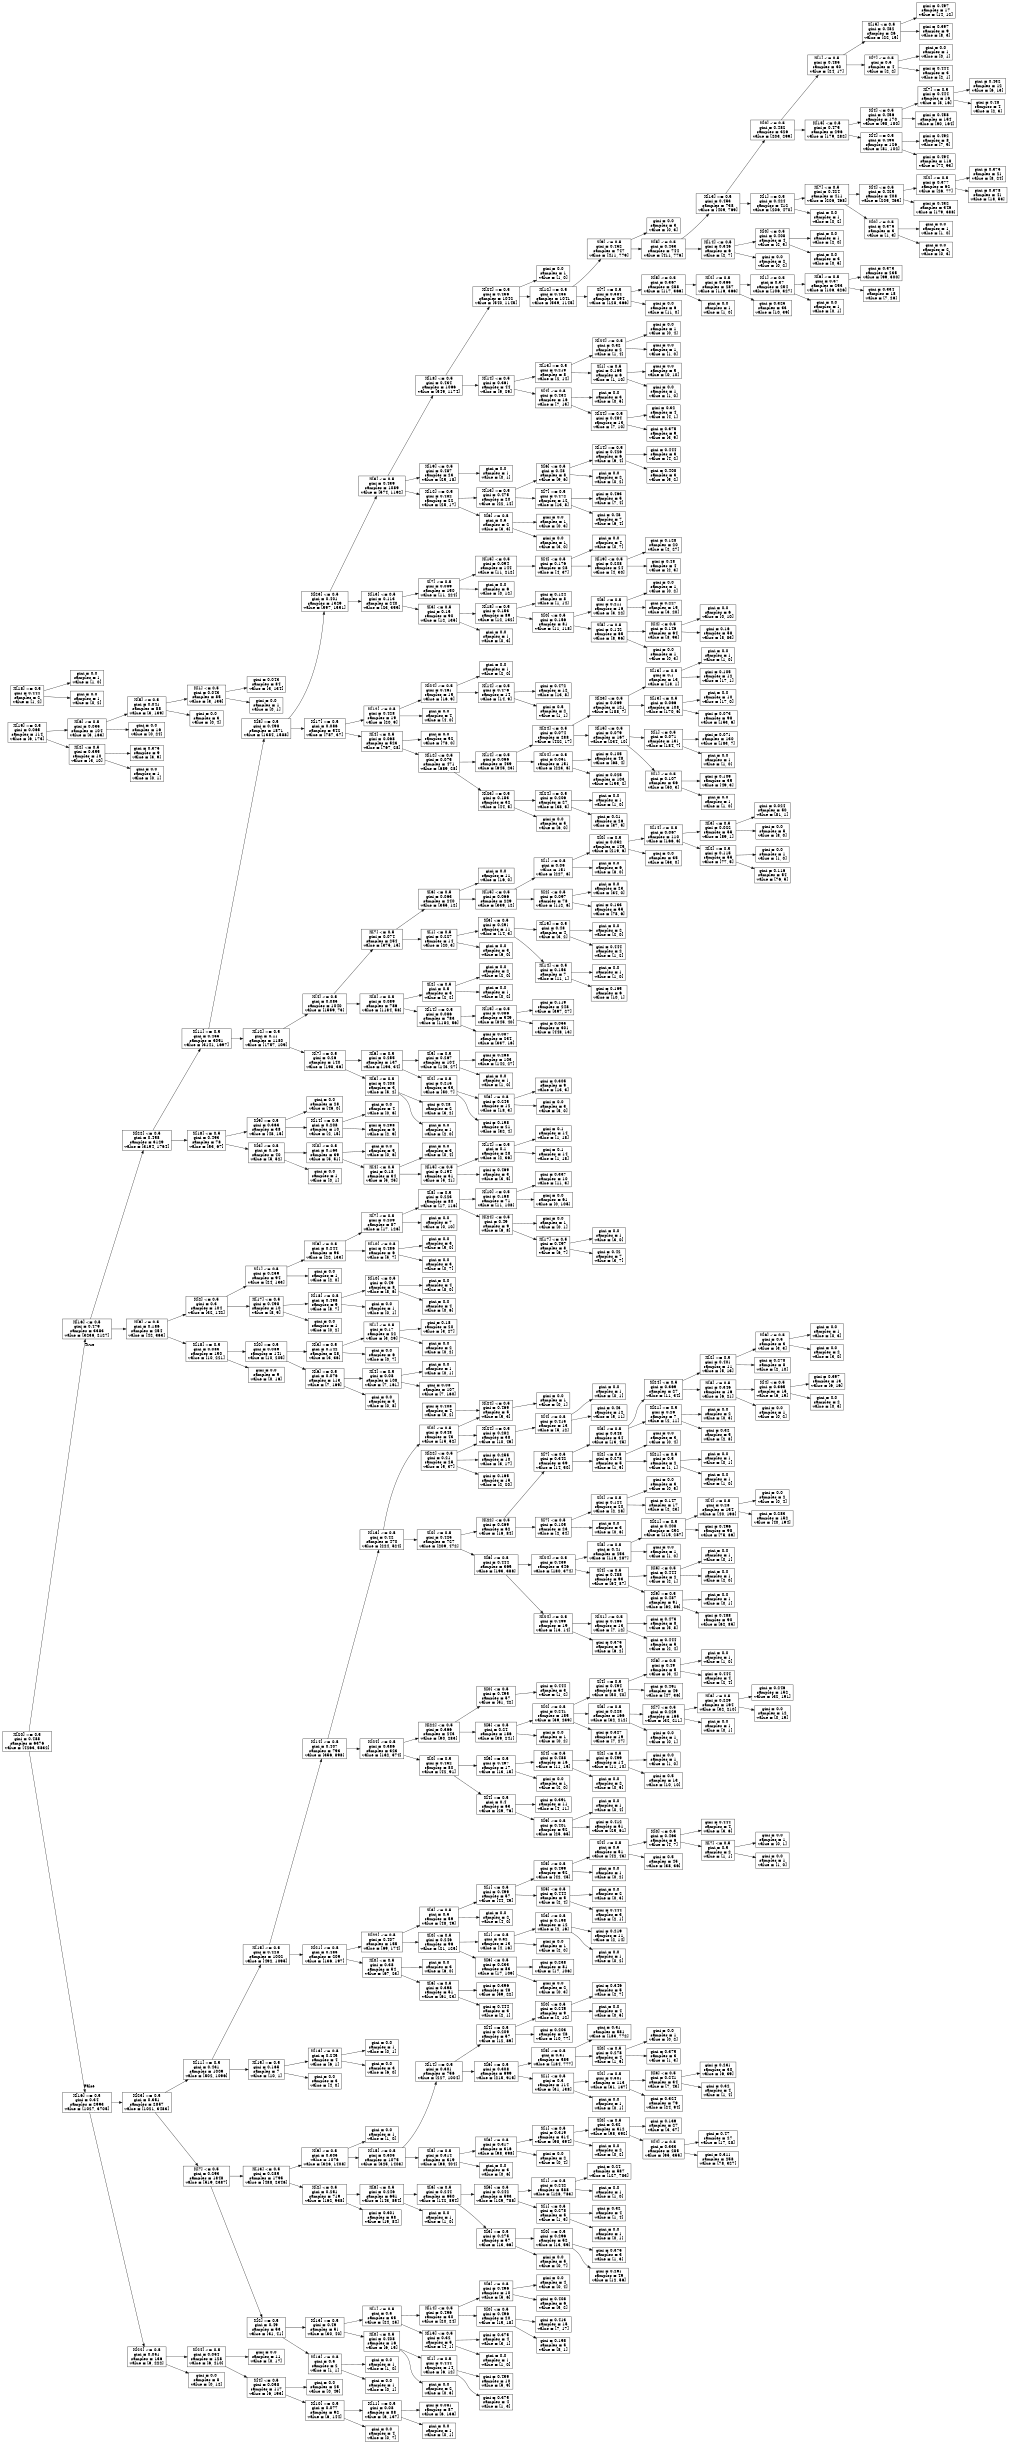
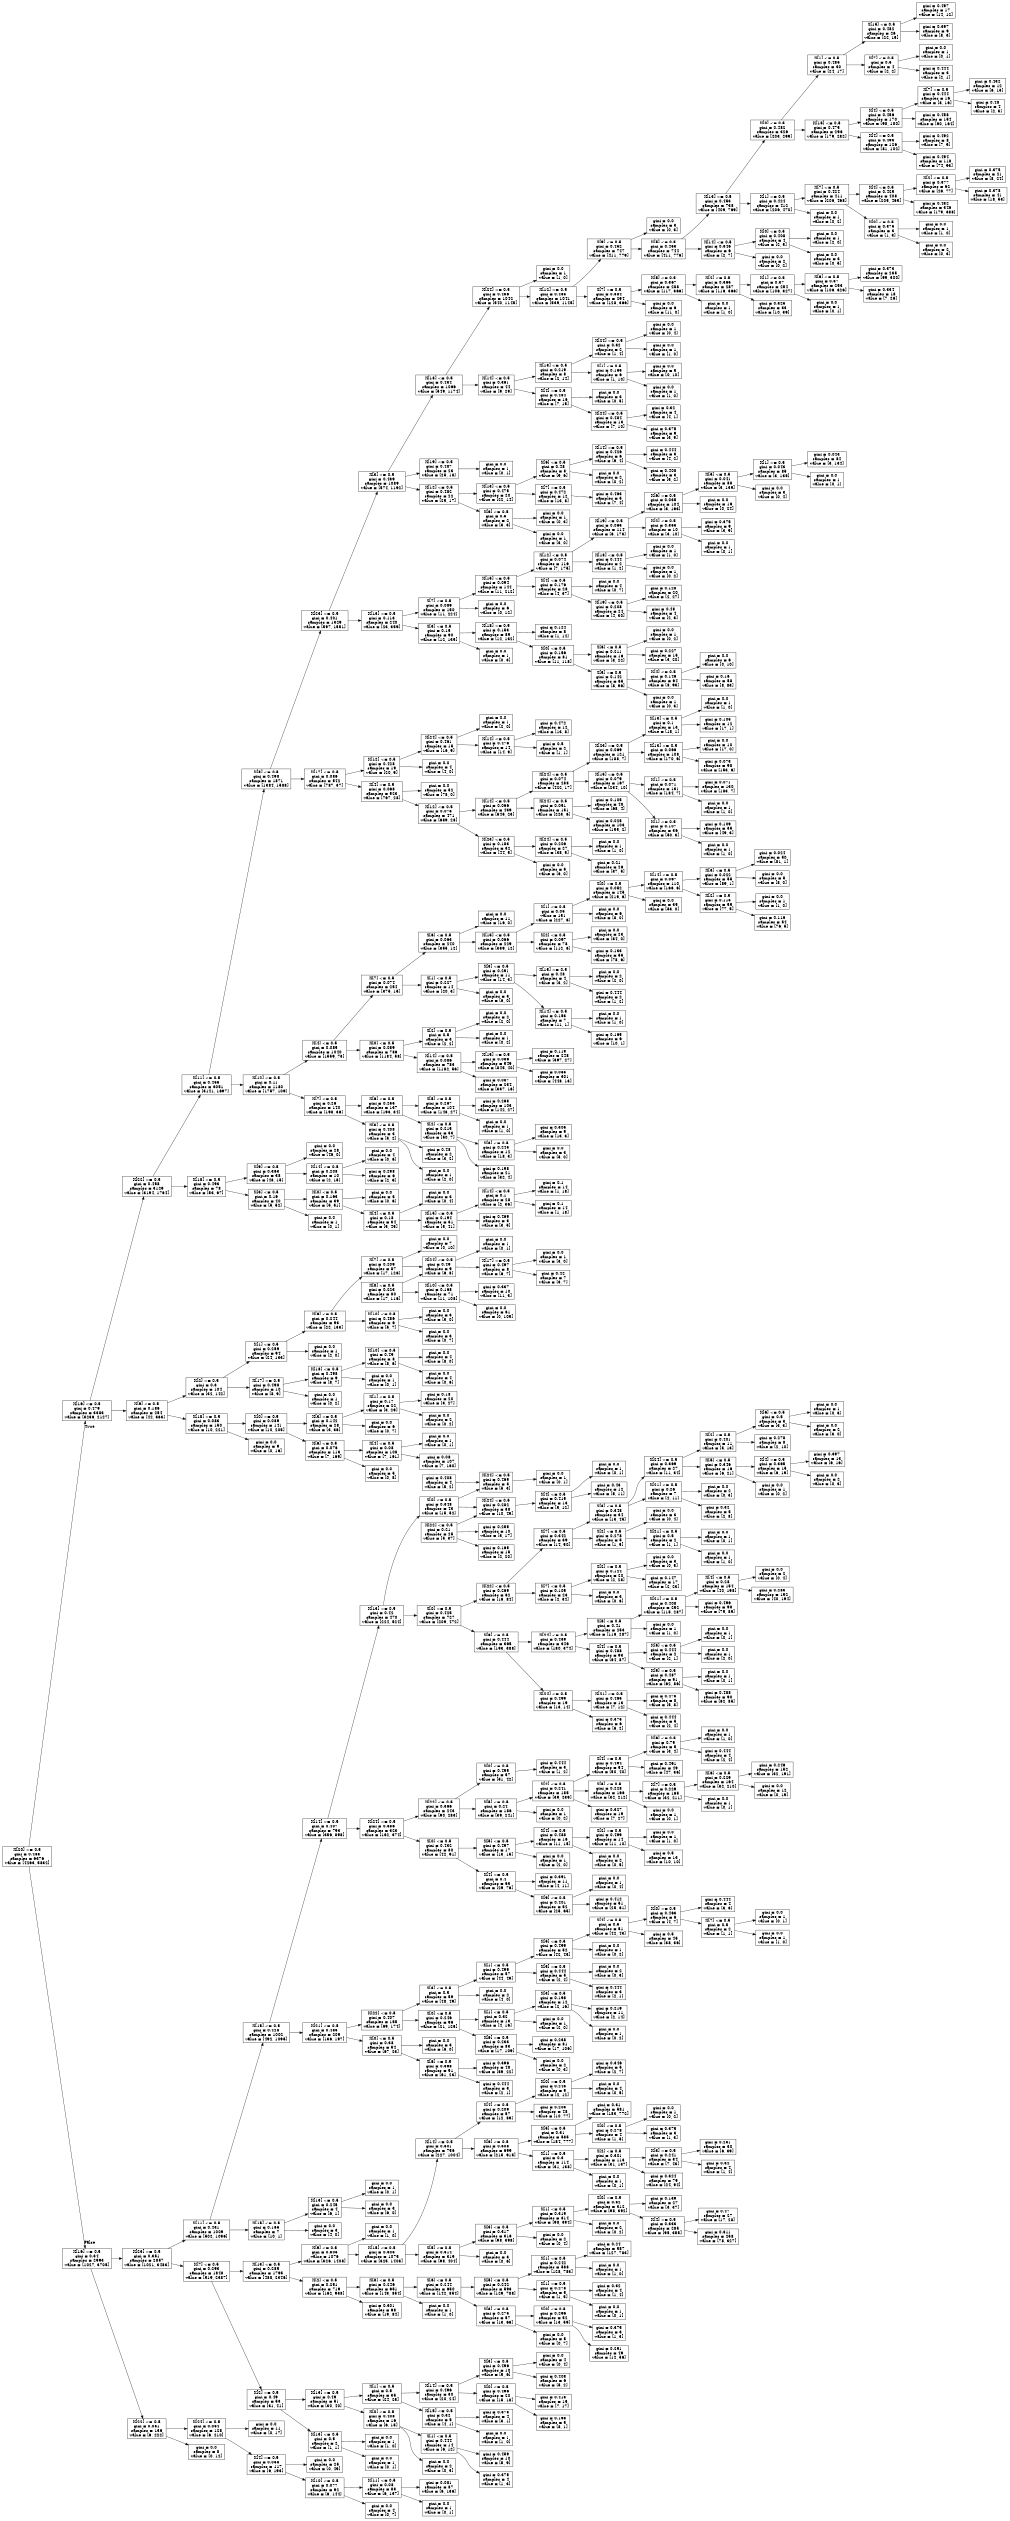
node "gini = 0.48 samples = 7 value = [6, 4]": removed
node "X[12] <= 0.5 gini = 0.074 samples = 116 value = [7, 175]": added
edge "X[7] <= 0.5 gini = 0.209 samples = 87 value = [17, 126]" -> "X[8] <= 0.5 gini = 0.223 samples = 80 value = [17, 116]": now "X[7] <= 0.5 gini = 0.209 samples = 87 value = [17, 126]" -> "X[24] <= 0.5 gini = 0.49 samples = 9 value = [6, 8]"
node "X[6] <= 0.5 gini = 0.49 samples = 5 value = [3, 4]": label "X[6] <= 0.5 gini = 0.49 samples = 5 value = [3, 4]" -> "X[6] <= 0.5 gini = 0.79 samples = 5 value = [3, 4]"
